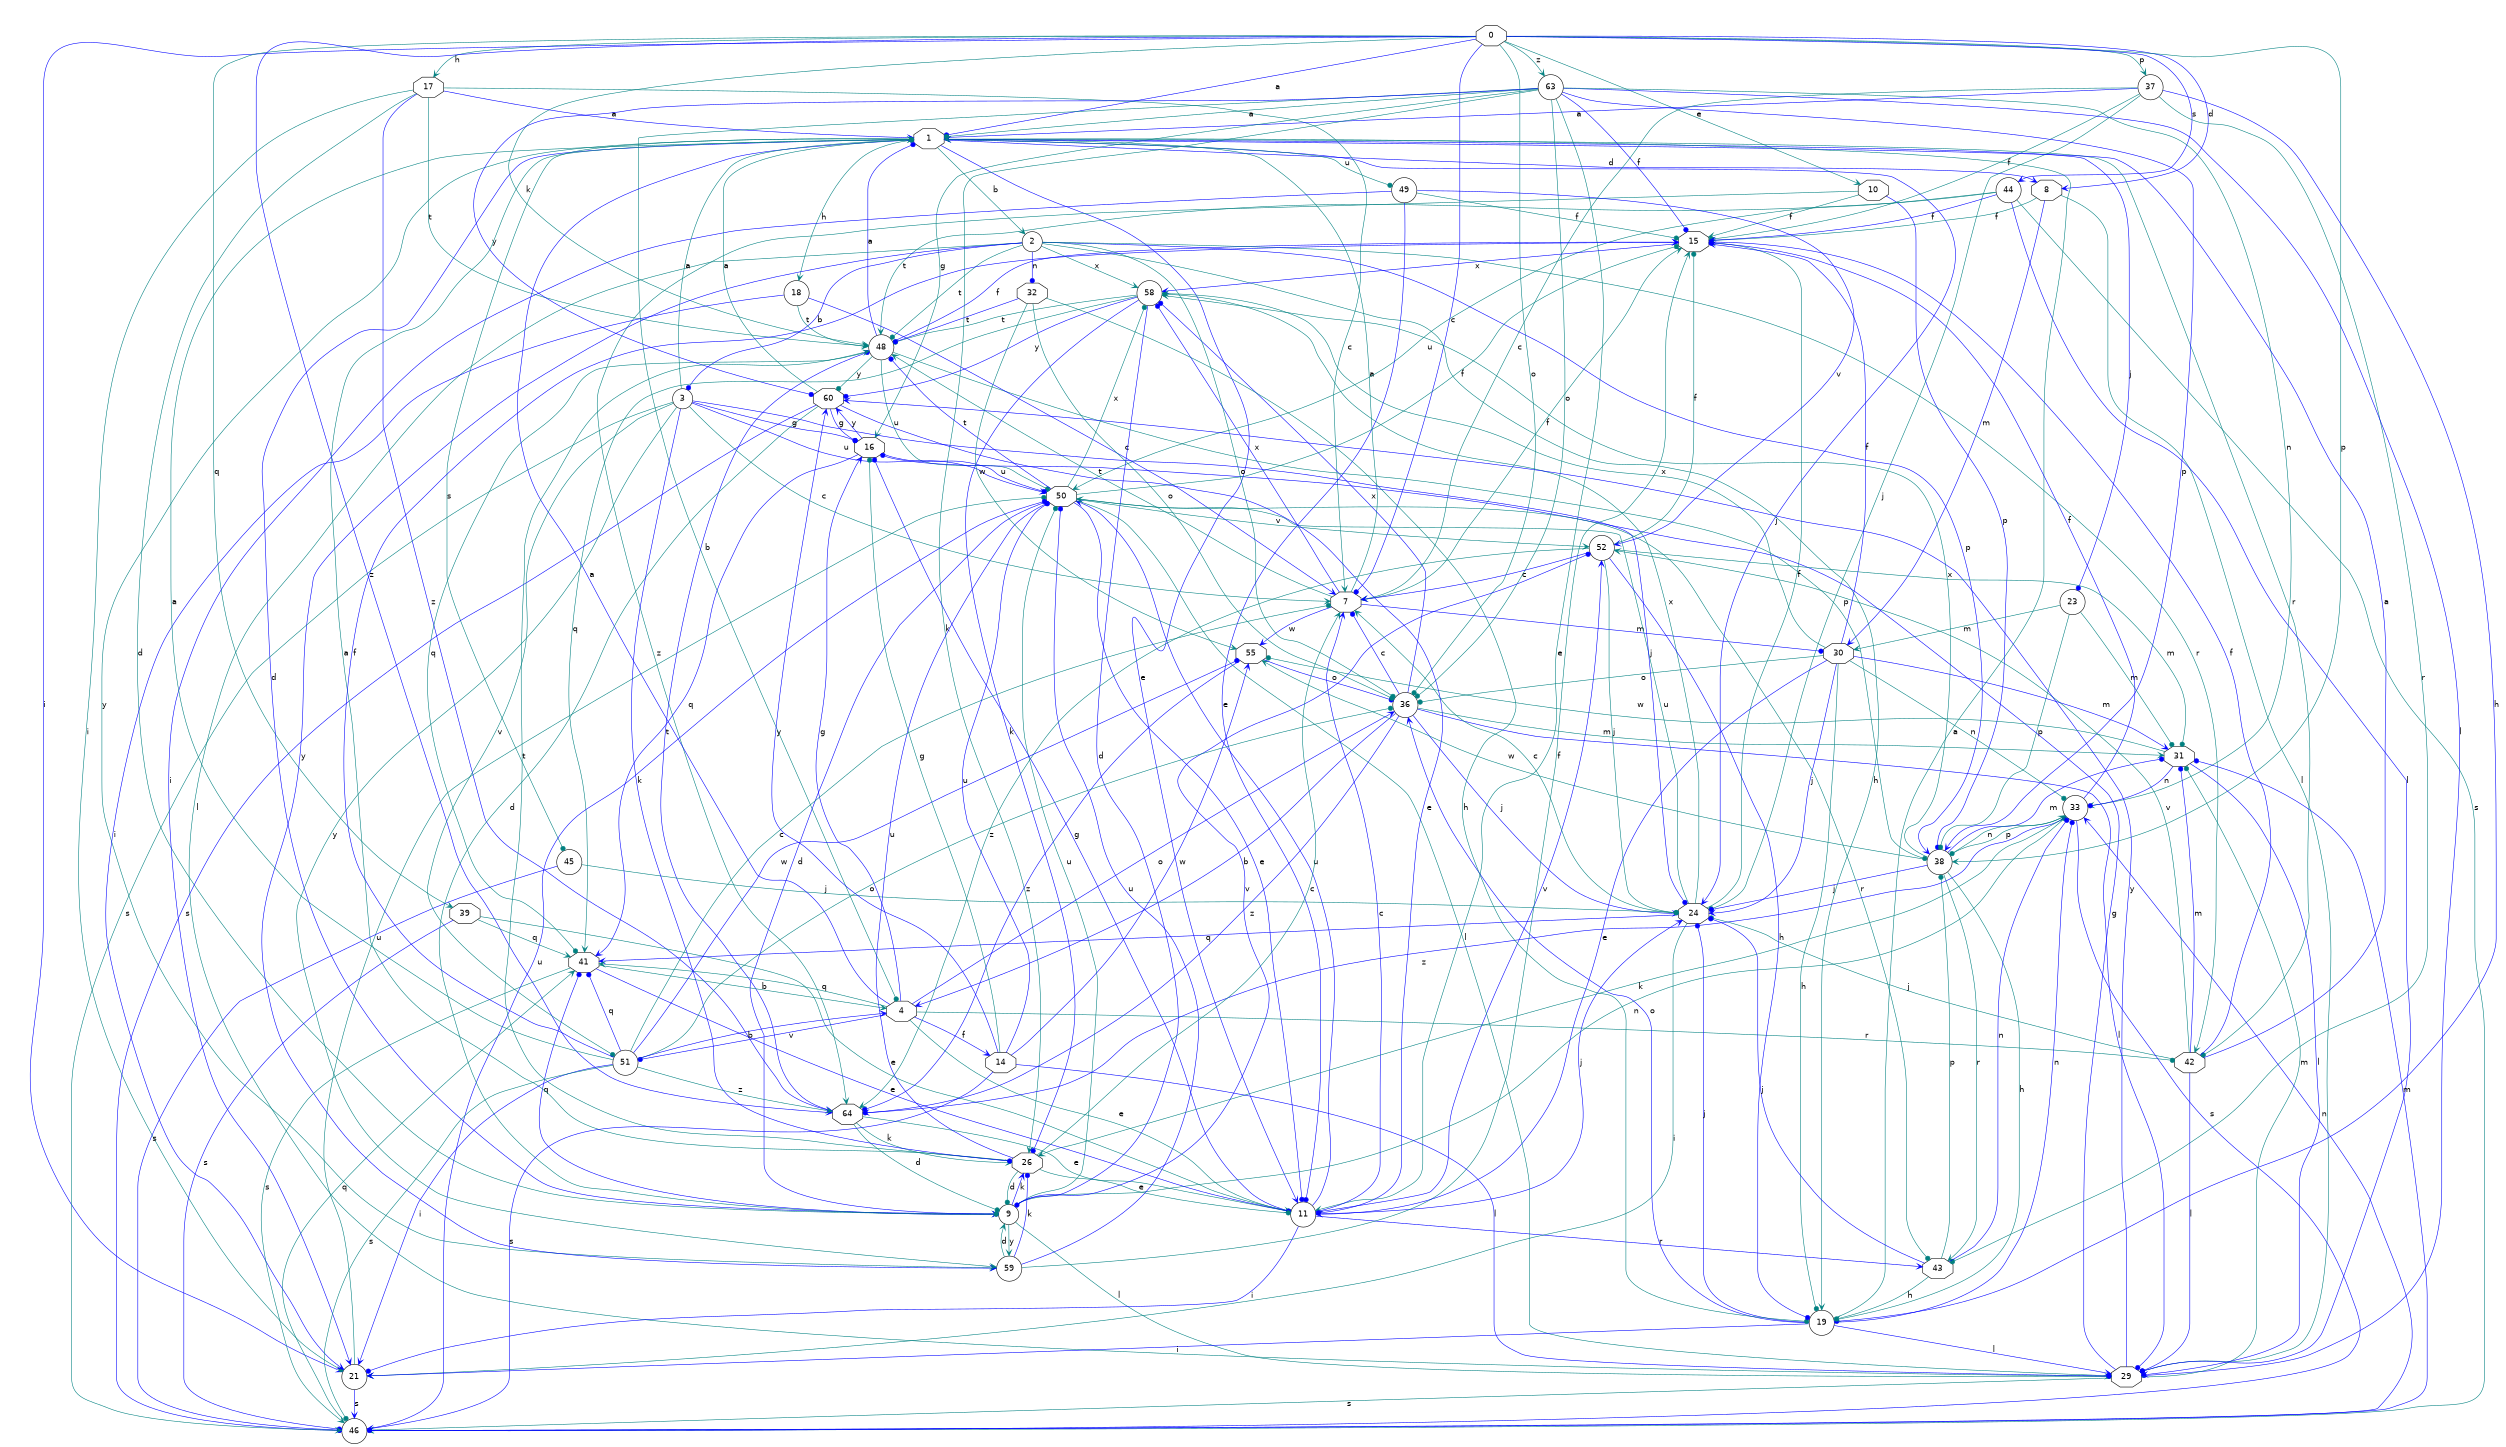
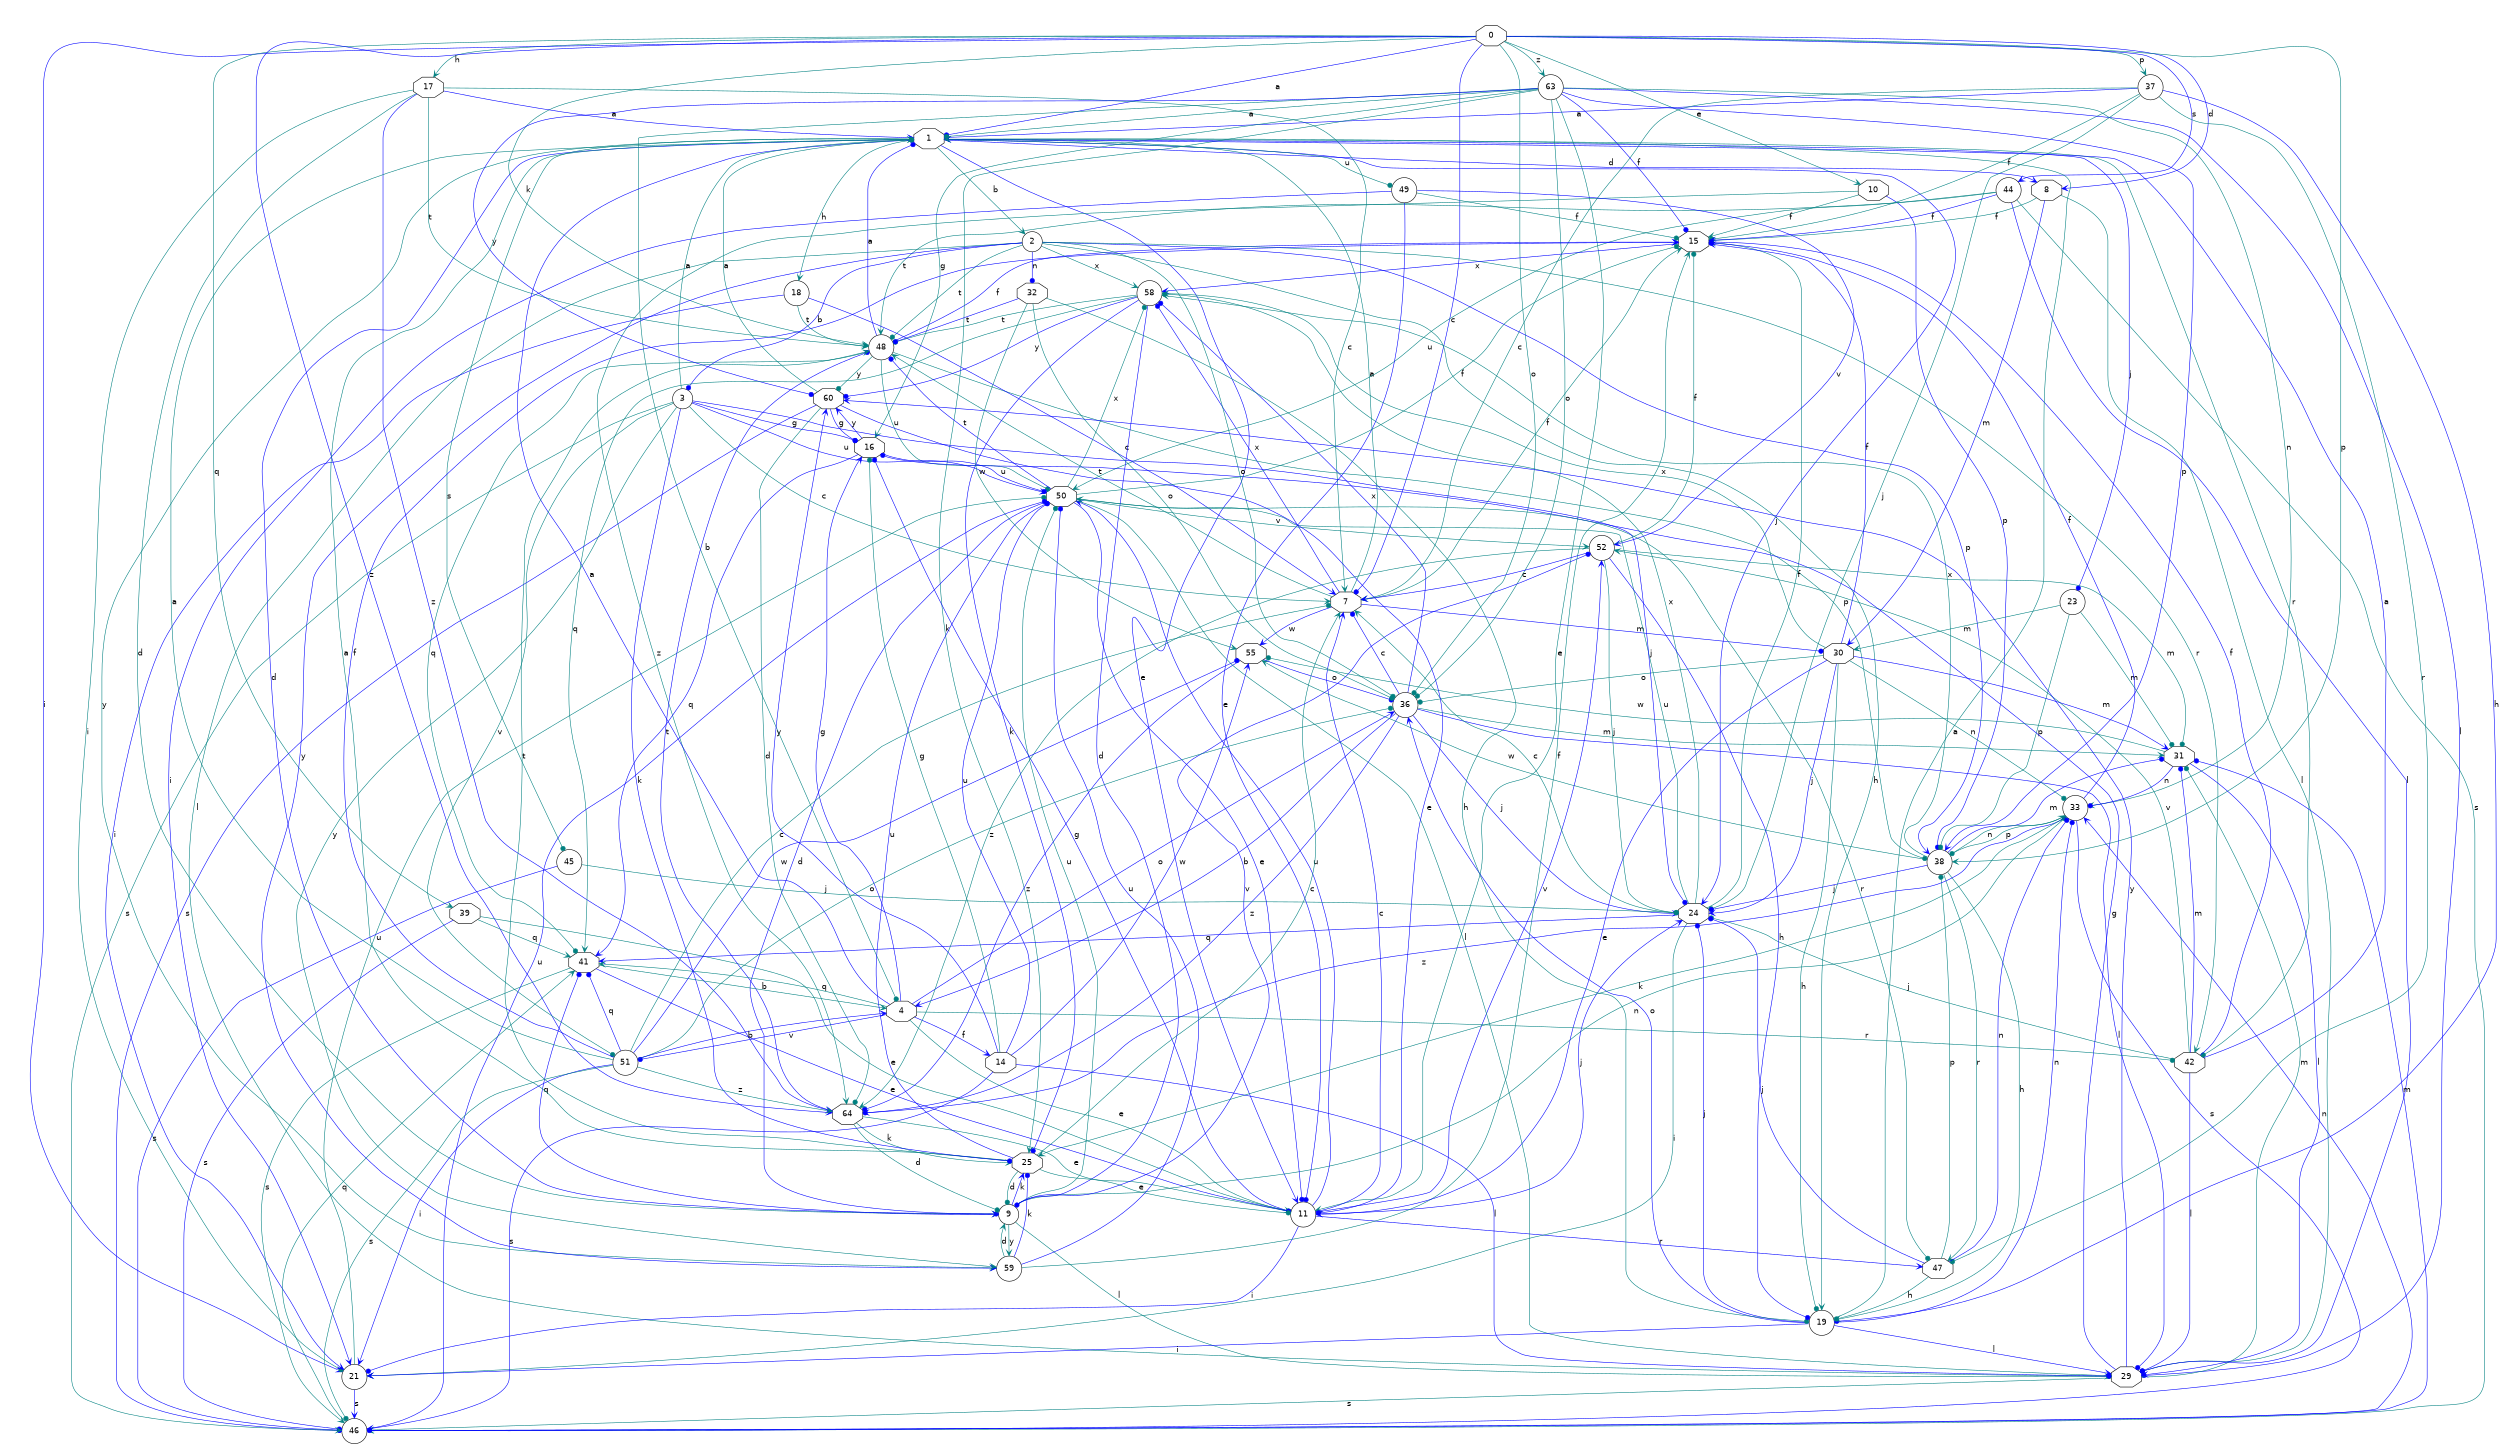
edge "60" -> "9": now "60" -> "64"
node "26": label "26" -> "25"
node "43": label "43" -> "47"
